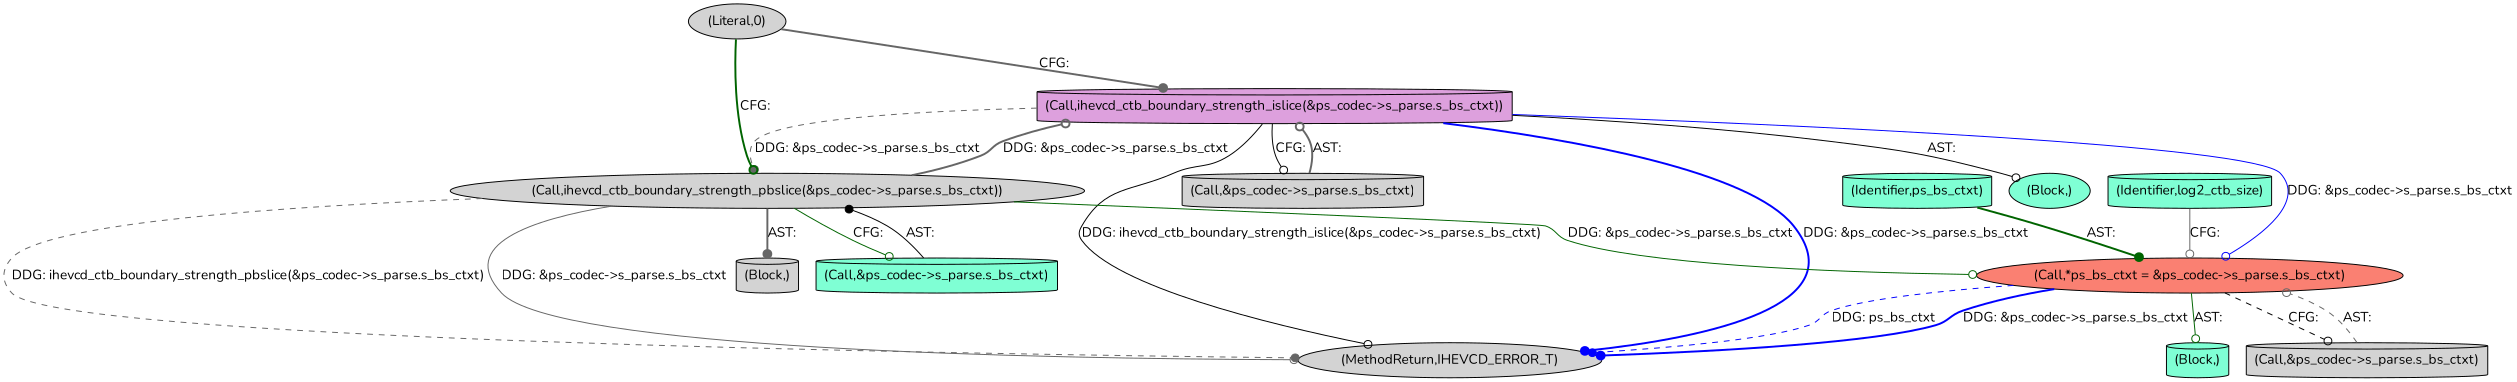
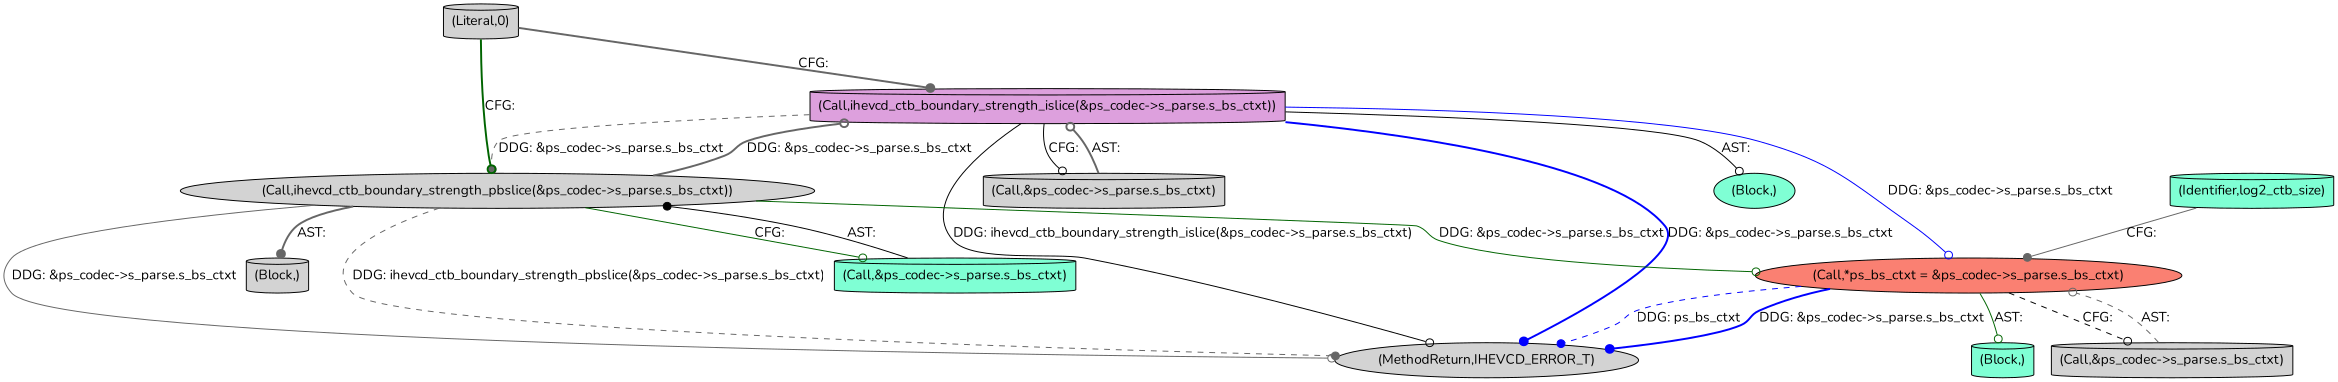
node "(Literal,0)": shape ellipse -> cylinder
node "(Identifier,ps_bs_ctxt)": removed
edge "(Identifier,log2_ctb_size)" -> "(Call,*ps_bs_ctxt = &ps_codec->s_parse.s_bs_ctxt)": arrowhead odot -> dot
